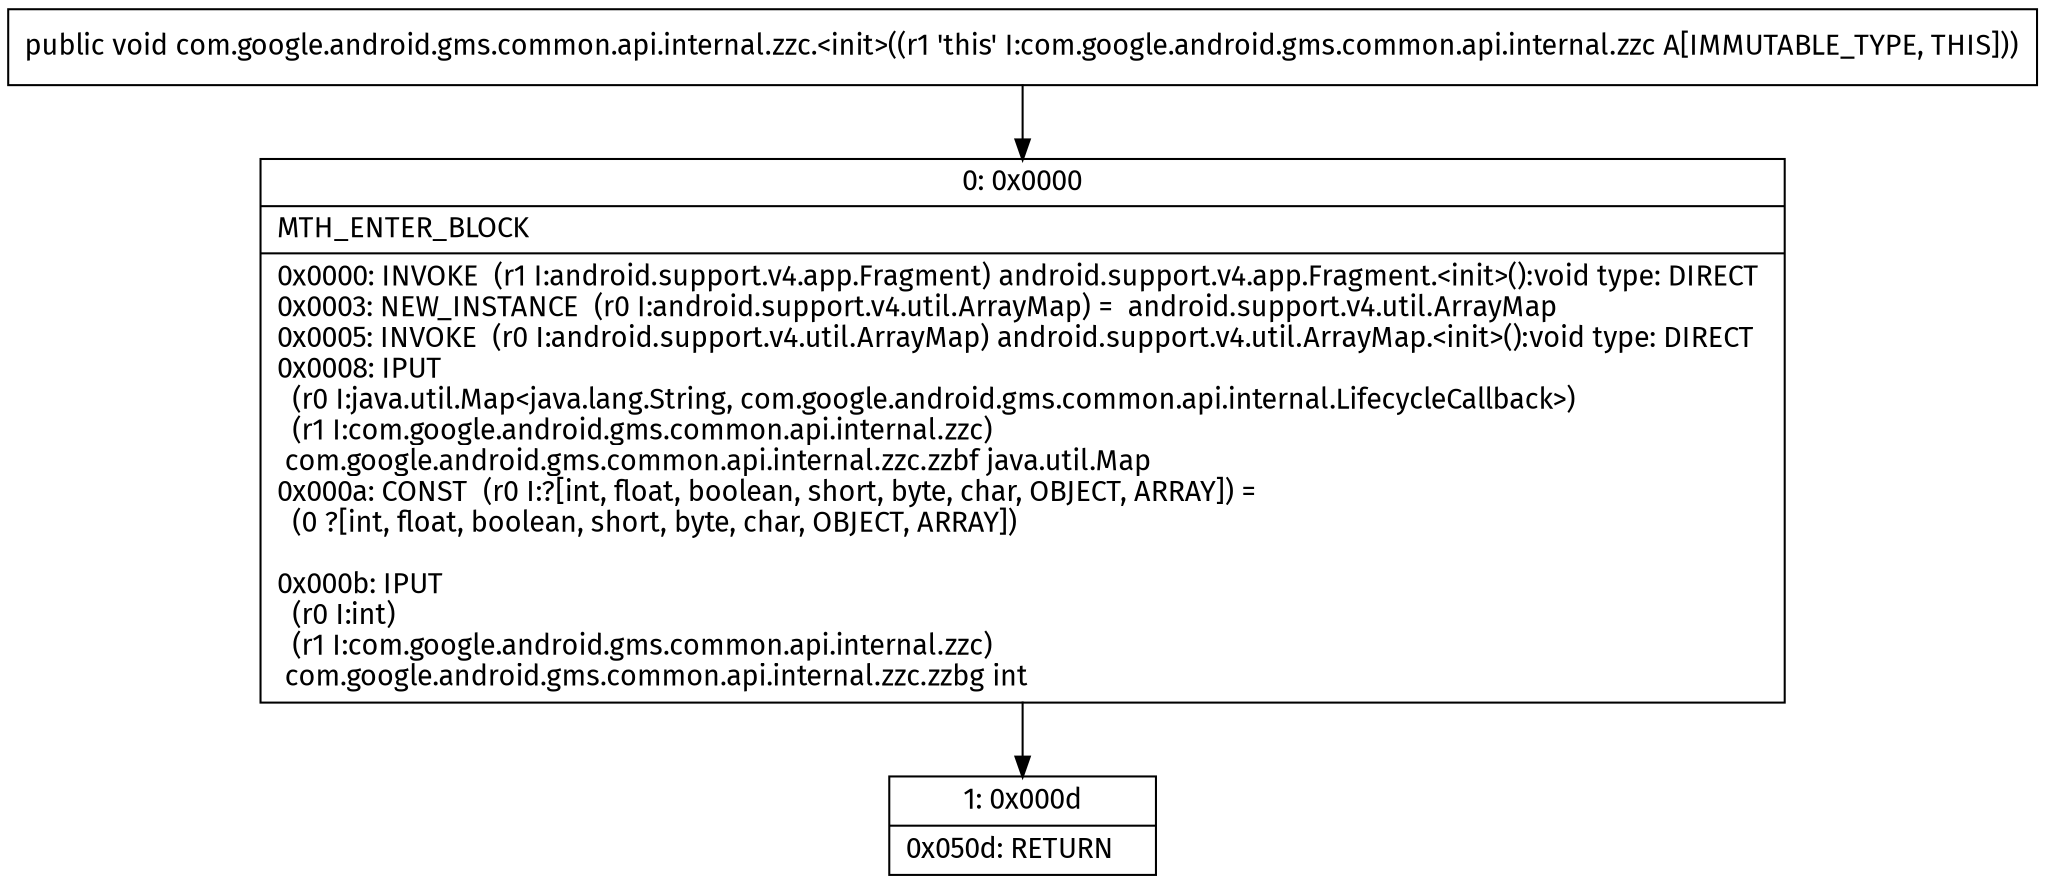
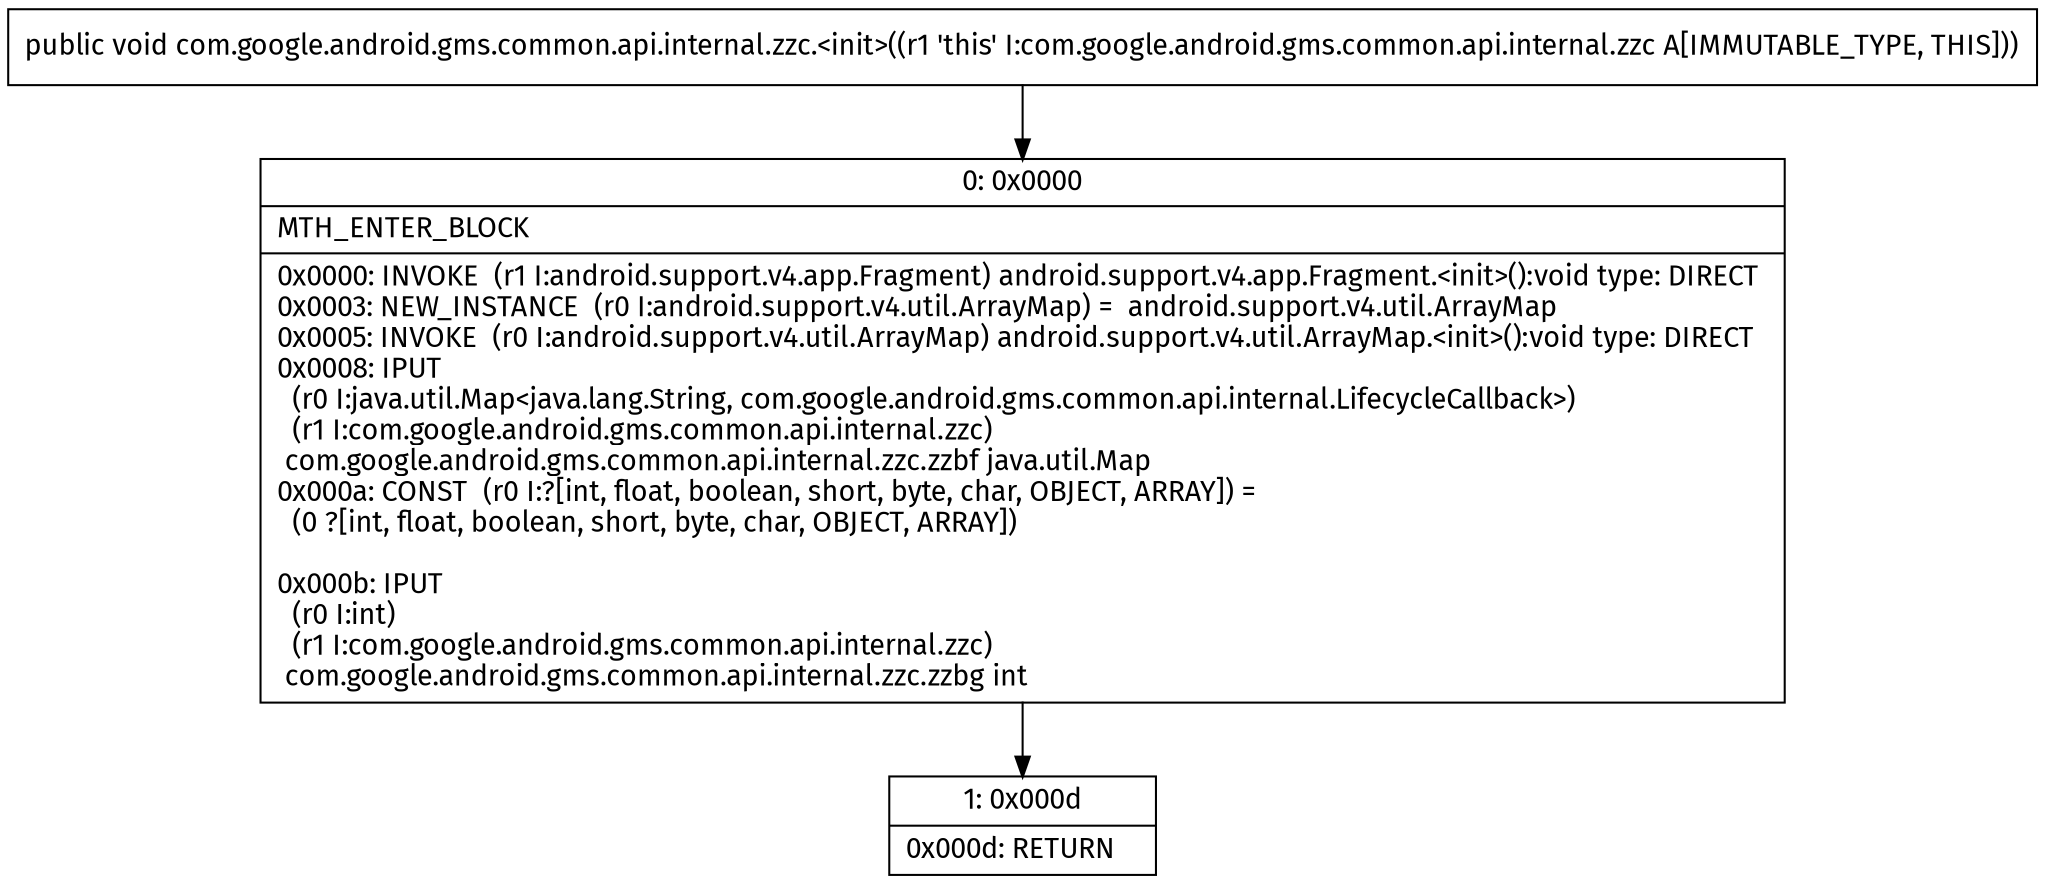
node "1: 0x000d": text "0x050d: RETURN" -> "0x000d: RETURN"
